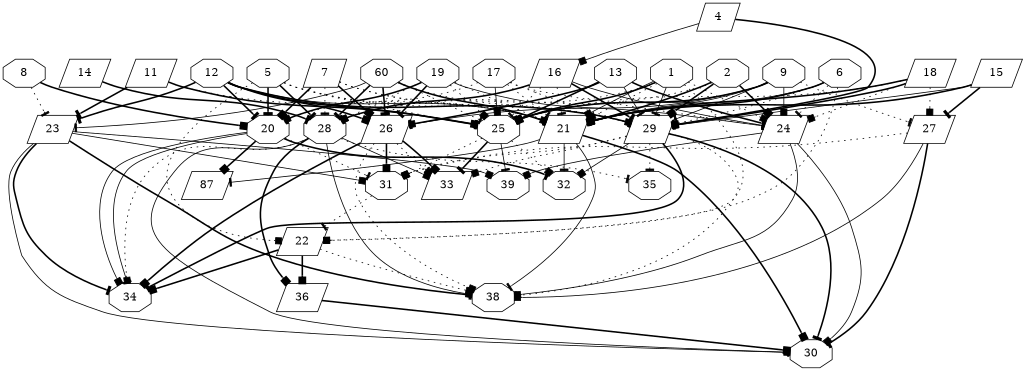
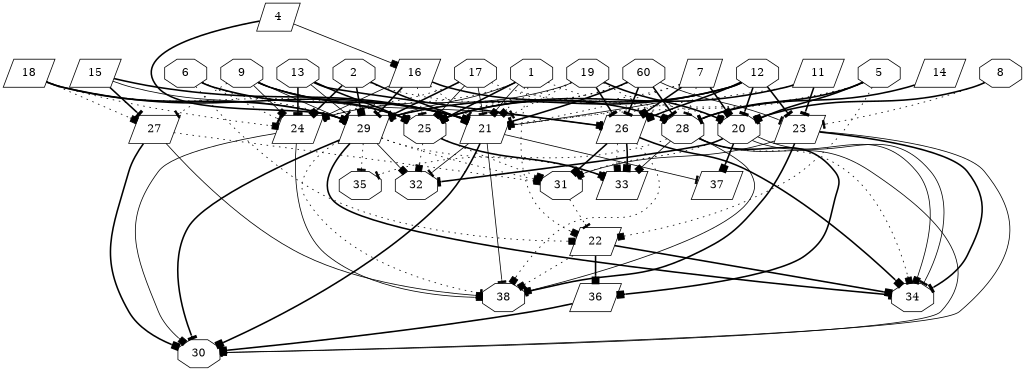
edge "17" -> "21": style dotted -> solid
edge "17" -> "29": style dotted -> bold
edge "5" -> "25": removed
node "87": label "87" -> "37"
node "39": removed
edge "27" -> "30": arrowhead tee -> box
